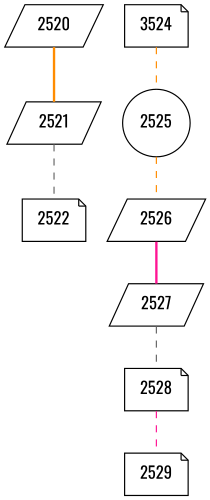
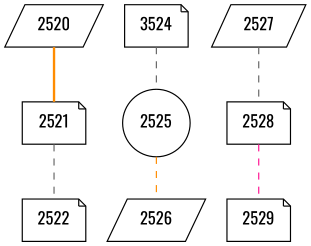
edge "3524" -- "2525": color darkorange -> gray40
node "2521": shape parallelogram -> note
edge "2526" -- "2527": removed
